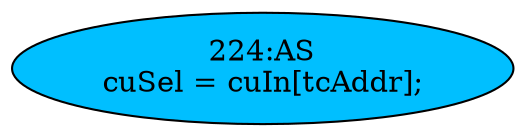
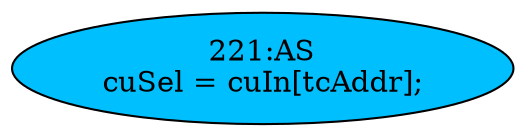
node "224:AS cuSel = cuIn[tcAddr];": label "224:AS cuSel = cuIn[tcAddr];" -> "221:AS cuSel = cuIn[tcAddr];"
